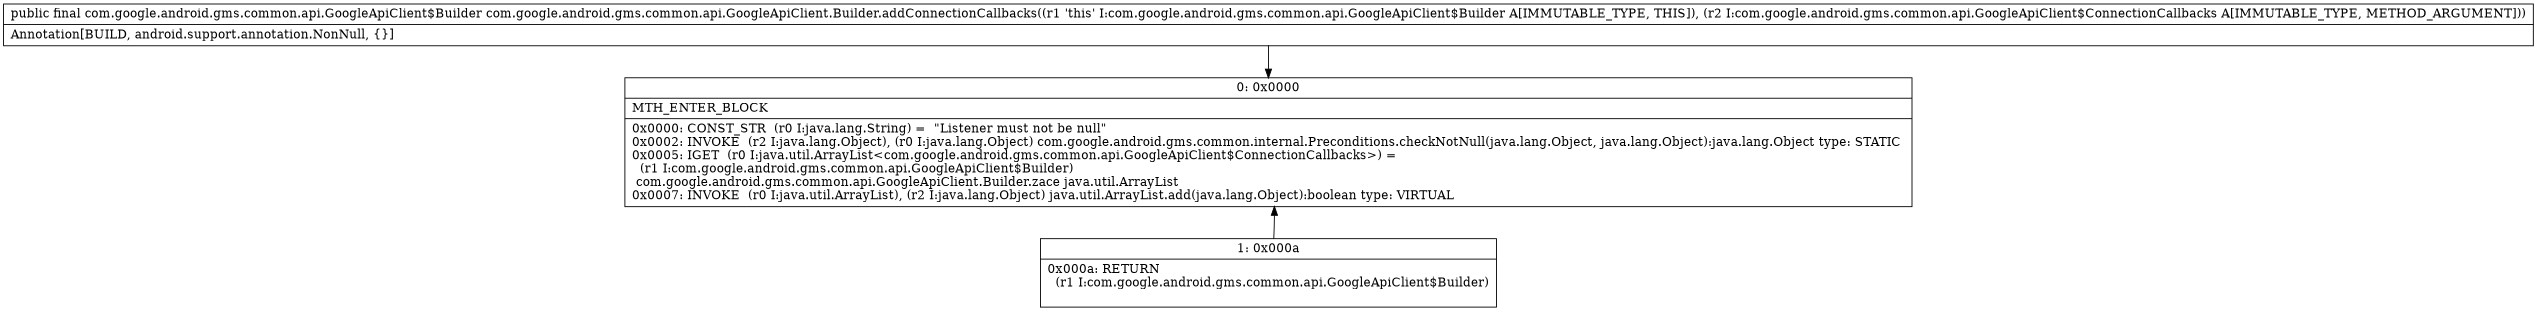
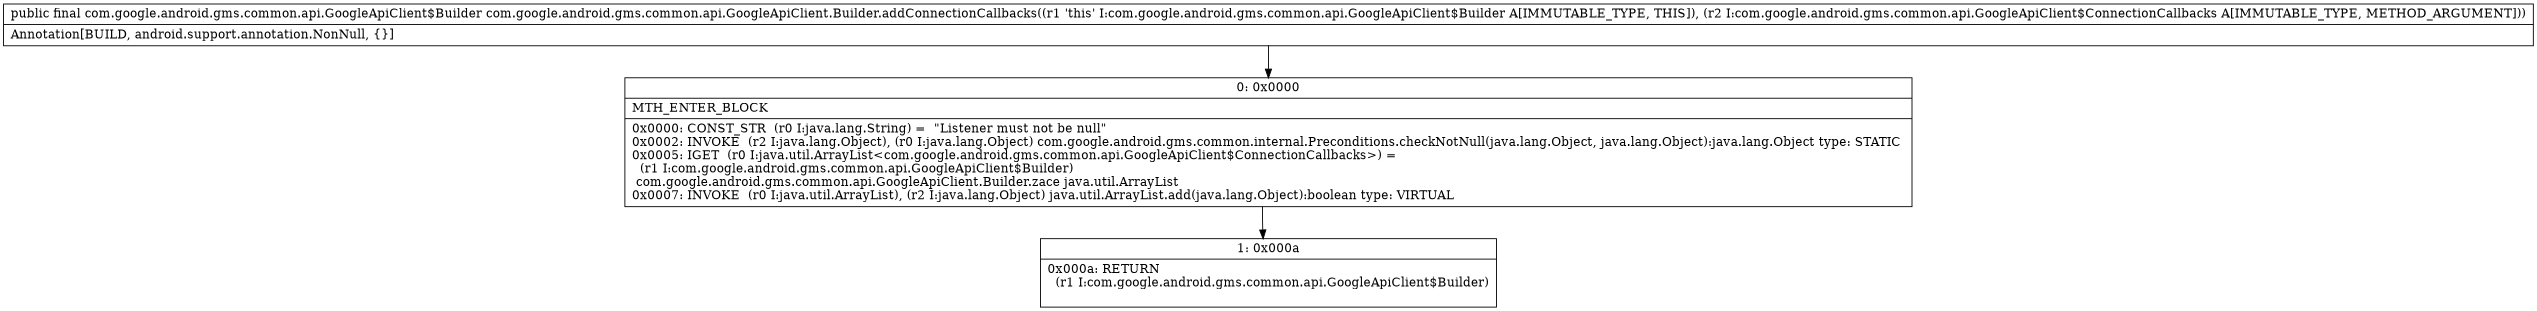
edge "1: 0x000a" -> "0: 0x0000": reversed
